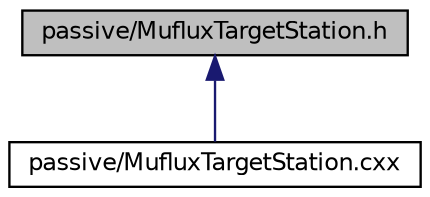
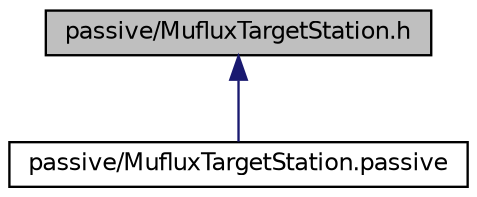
node "passive/MufluxTargetStation.cxx": label "passive/MufluxTargetStation.cxx" -> "passive/MufluxTargetStation.passive"
